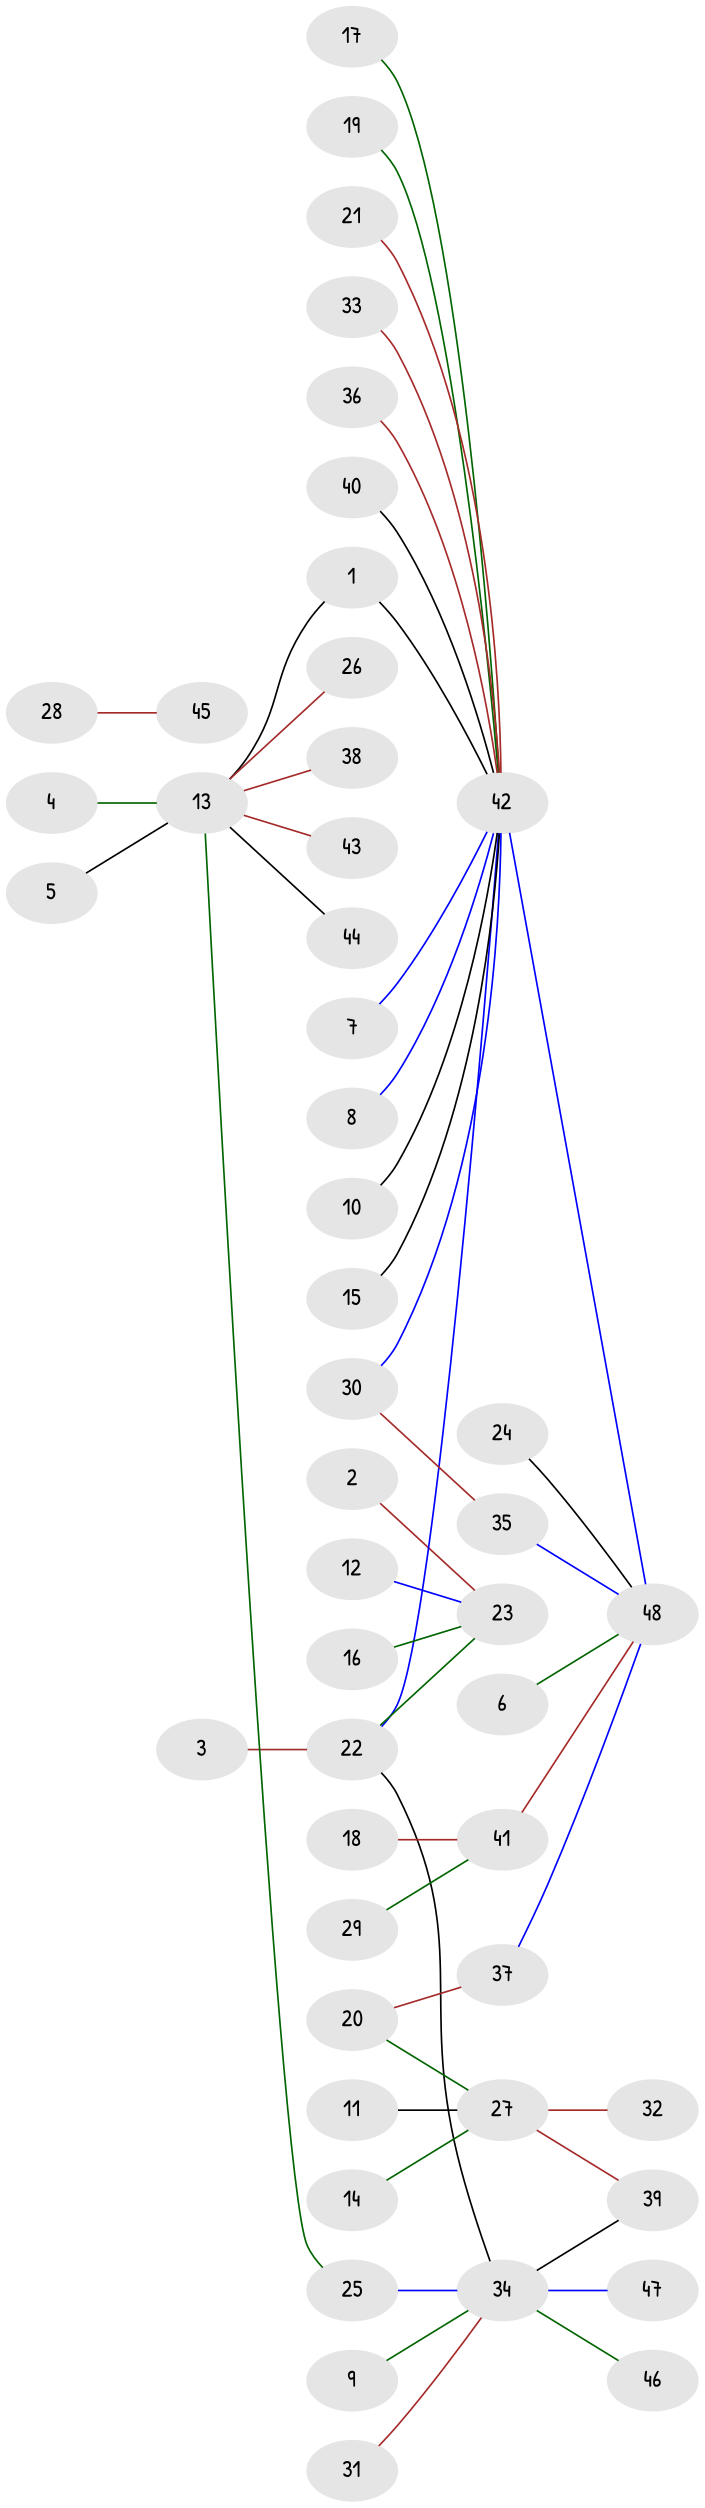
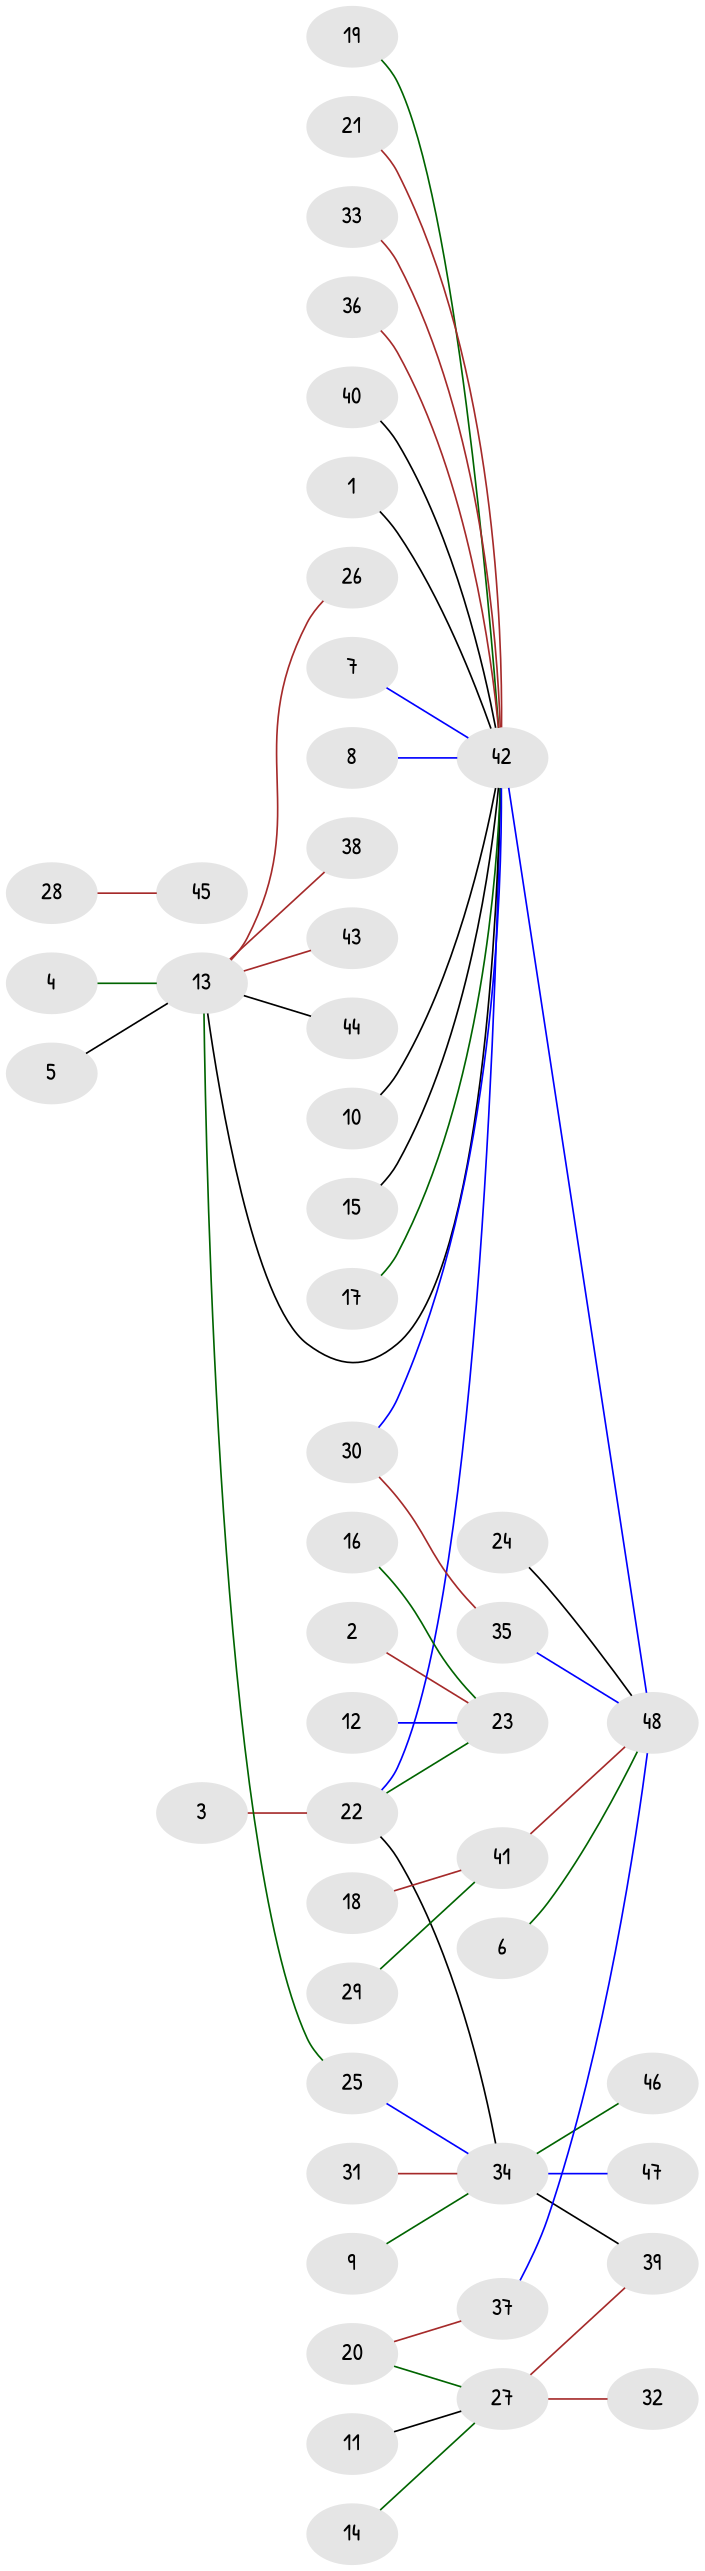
edge "1" -- "13": now "42" -- "13"
